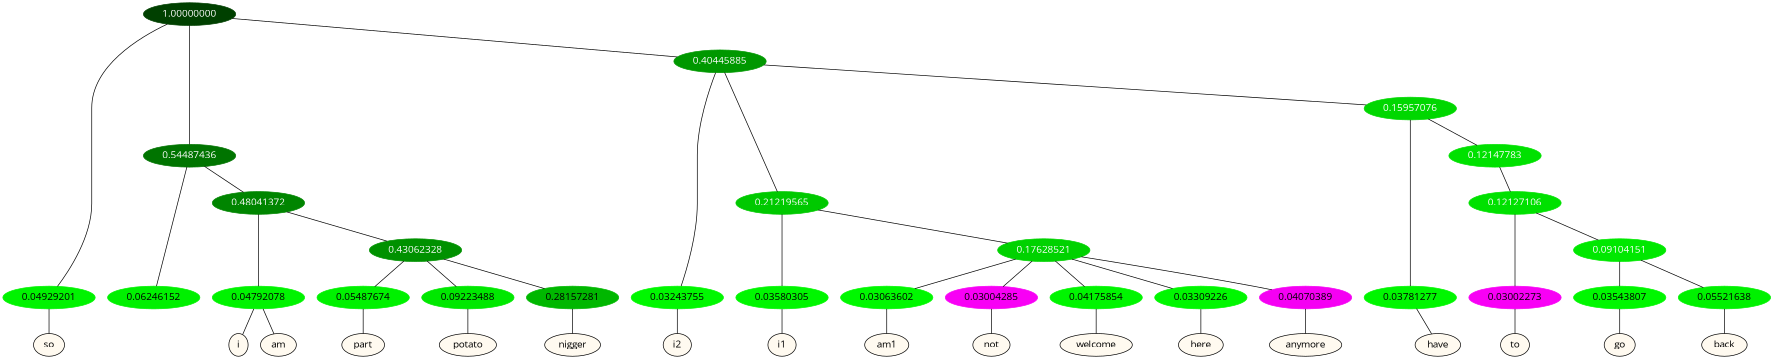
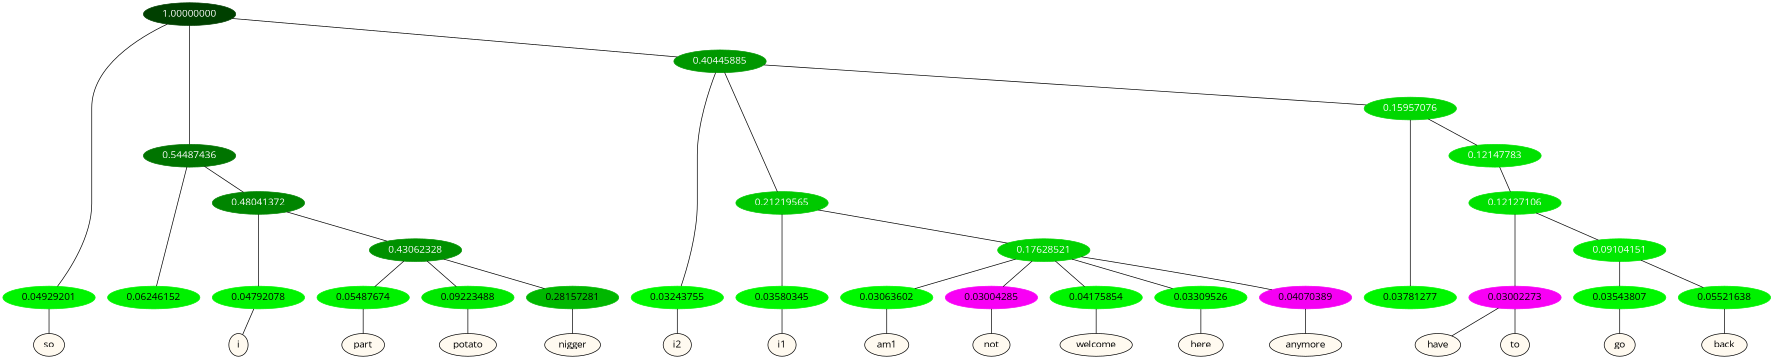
node "0.03580305": label "0.03580305" -> "0.03580345"
node "0.03309226": label "0.03309226" -> "0.03309526"
edge "0.03781277" -- "have": now "0.03002273" -- "have"
node "am": removed
